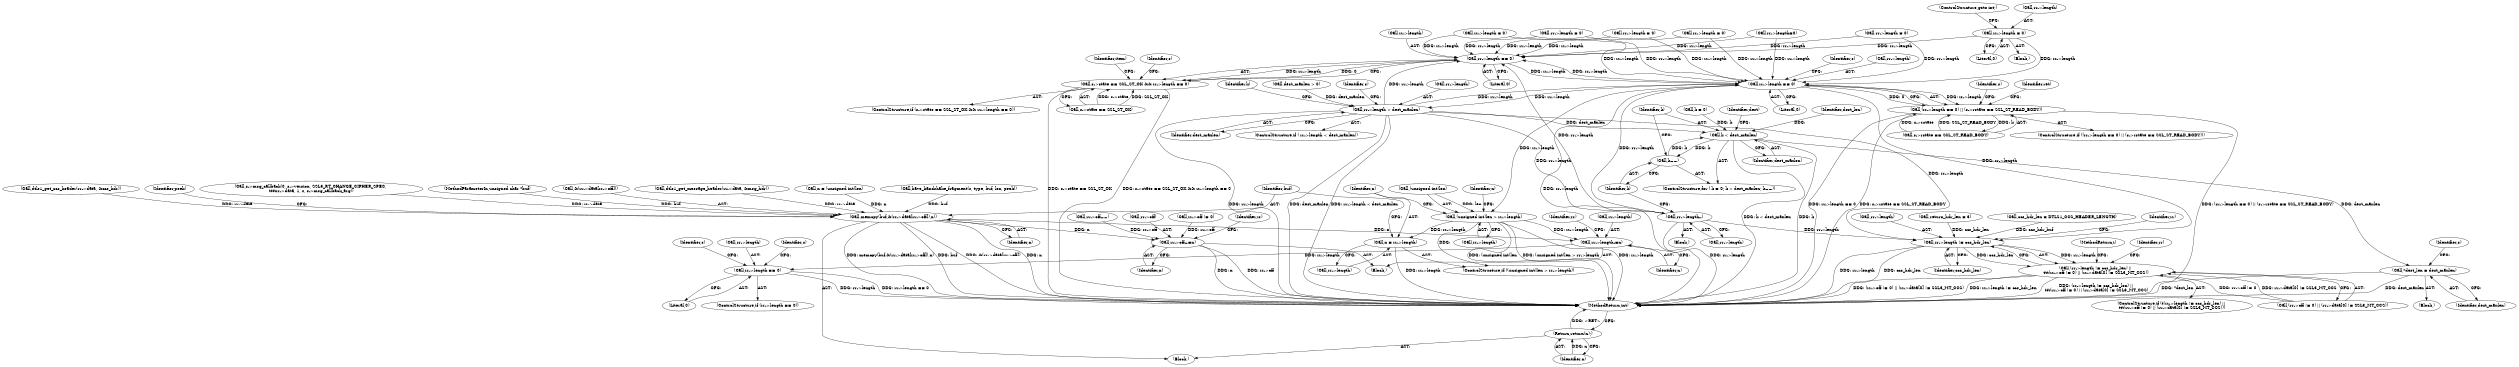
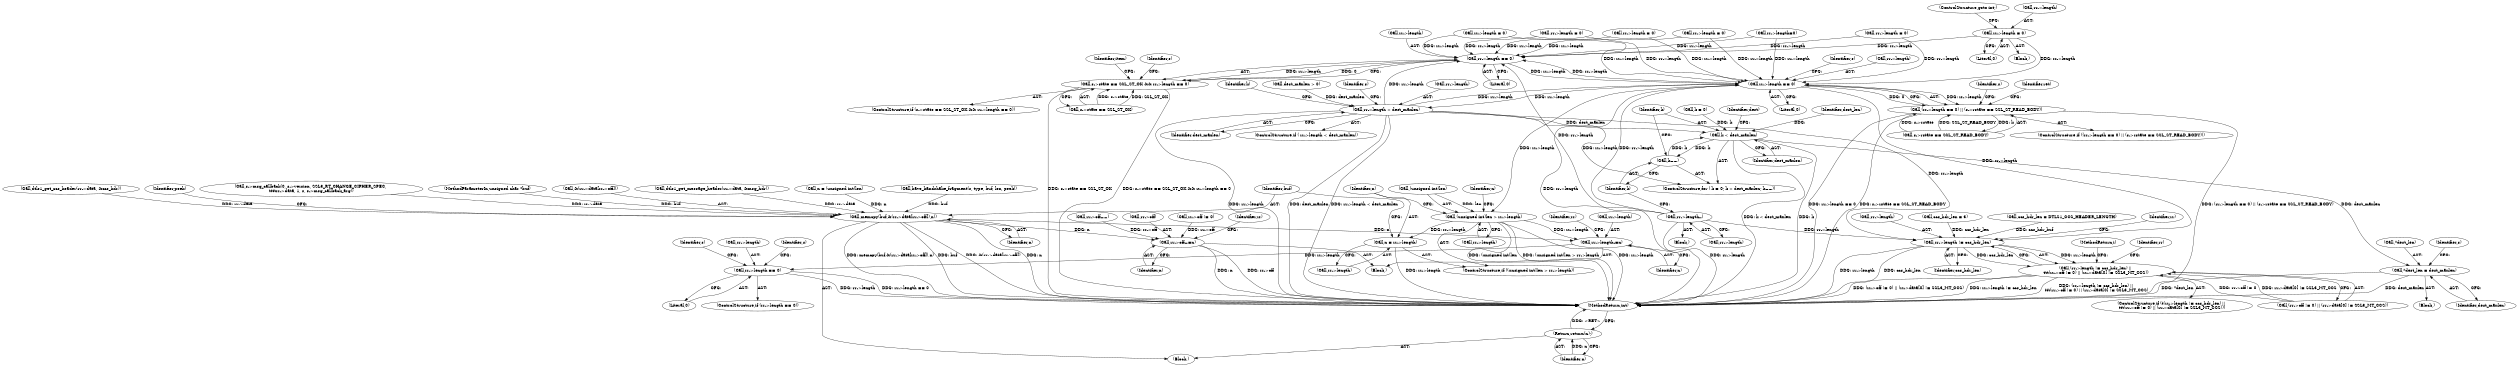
edge "(Call,rr->length < dest_maxlen)" -> "(Call,rr->length--)": now "(Call,rr->length < dest_maxlen)" -> "(ControlStructure,for ( k = 0; k < dest_maxlen; k++))"
node "(Call,return_hdr_len = 3)": label "(Call,return_hdr_len = 3)" -> "(Call,ccs_hdr_len = 3)"
edge "(Call,(unsigned int)len > rr->length)" -> "(ControlStructure,if ((unsigned int)len > rr->length))": label "DDG: " -> "AST: "
node "(Call,*dest_len)": added
